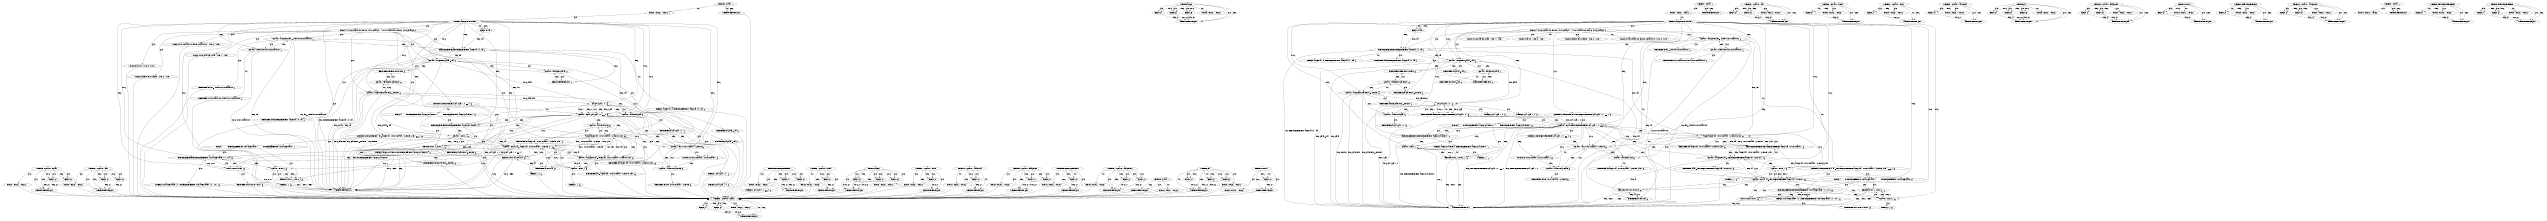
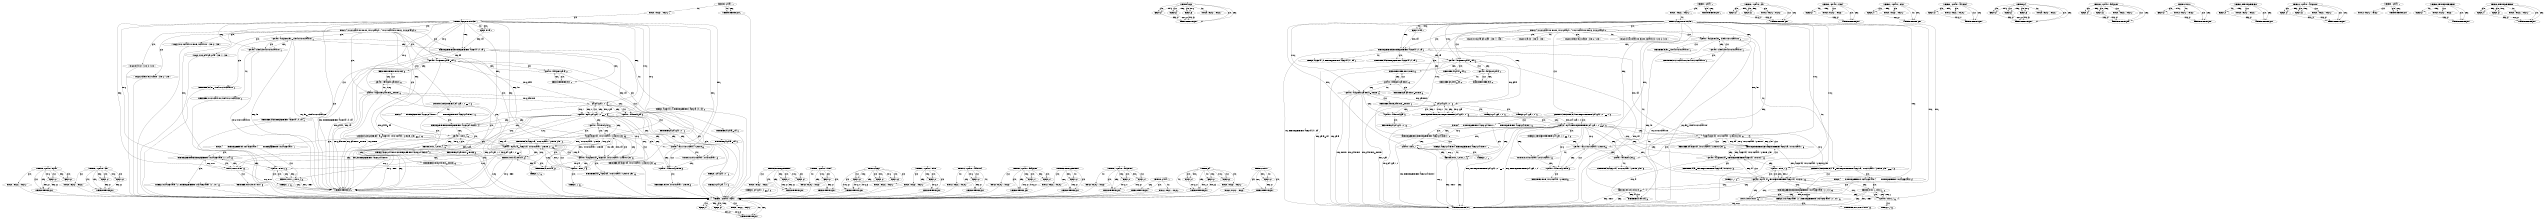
edge "(CONTROL_STRUCTURE,IF,if (poll(&pfd, 1, 0) == 0))" -> "(<operator>.equals,poll(&pfd, 1, 0) == 0)": removed, label "AST:"
